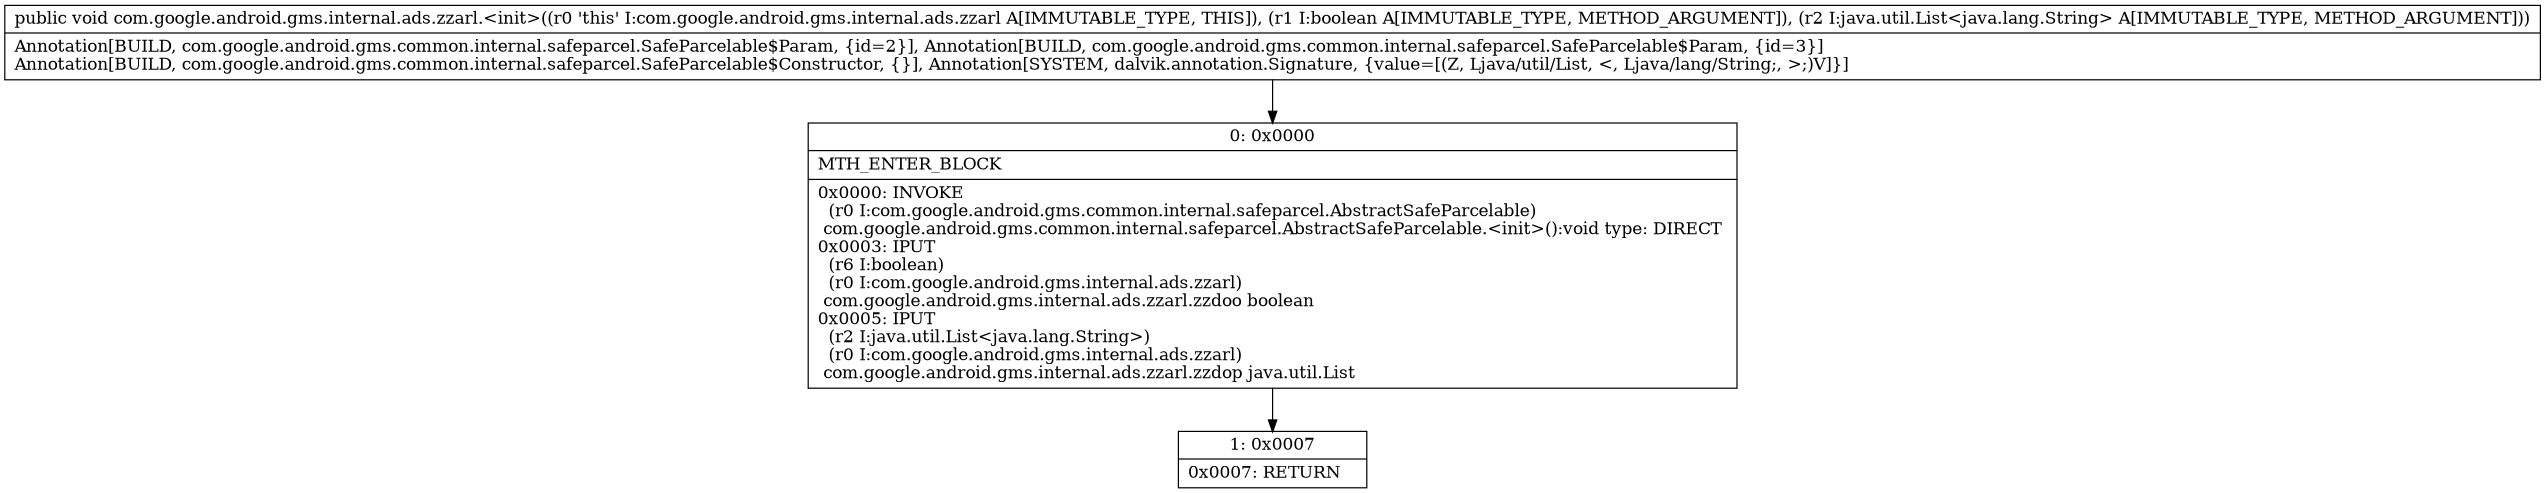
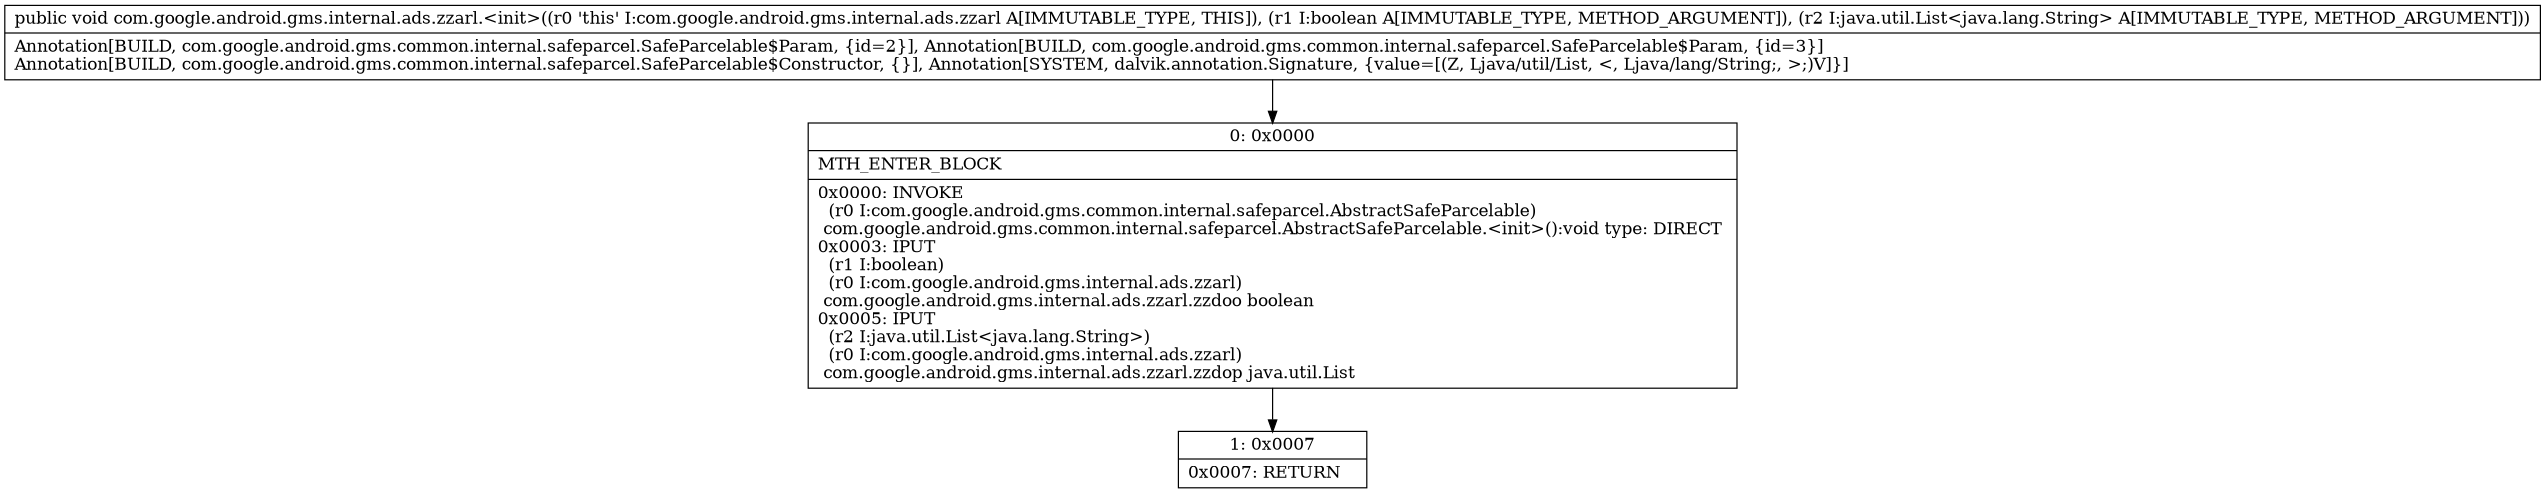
node "0: 0x0000": text "(r6 I:boolean)" -> "(r1 I:boolean)"
